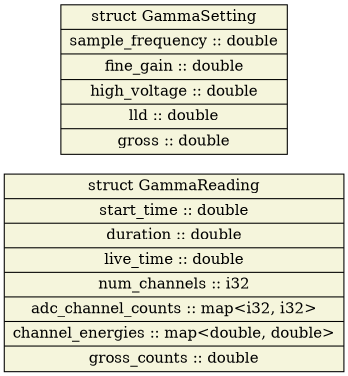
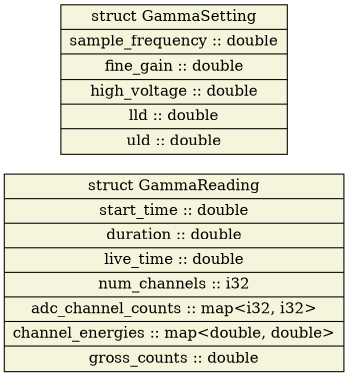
node "struct GammaSetting": text "gross :: double" -> "uld :: double"
